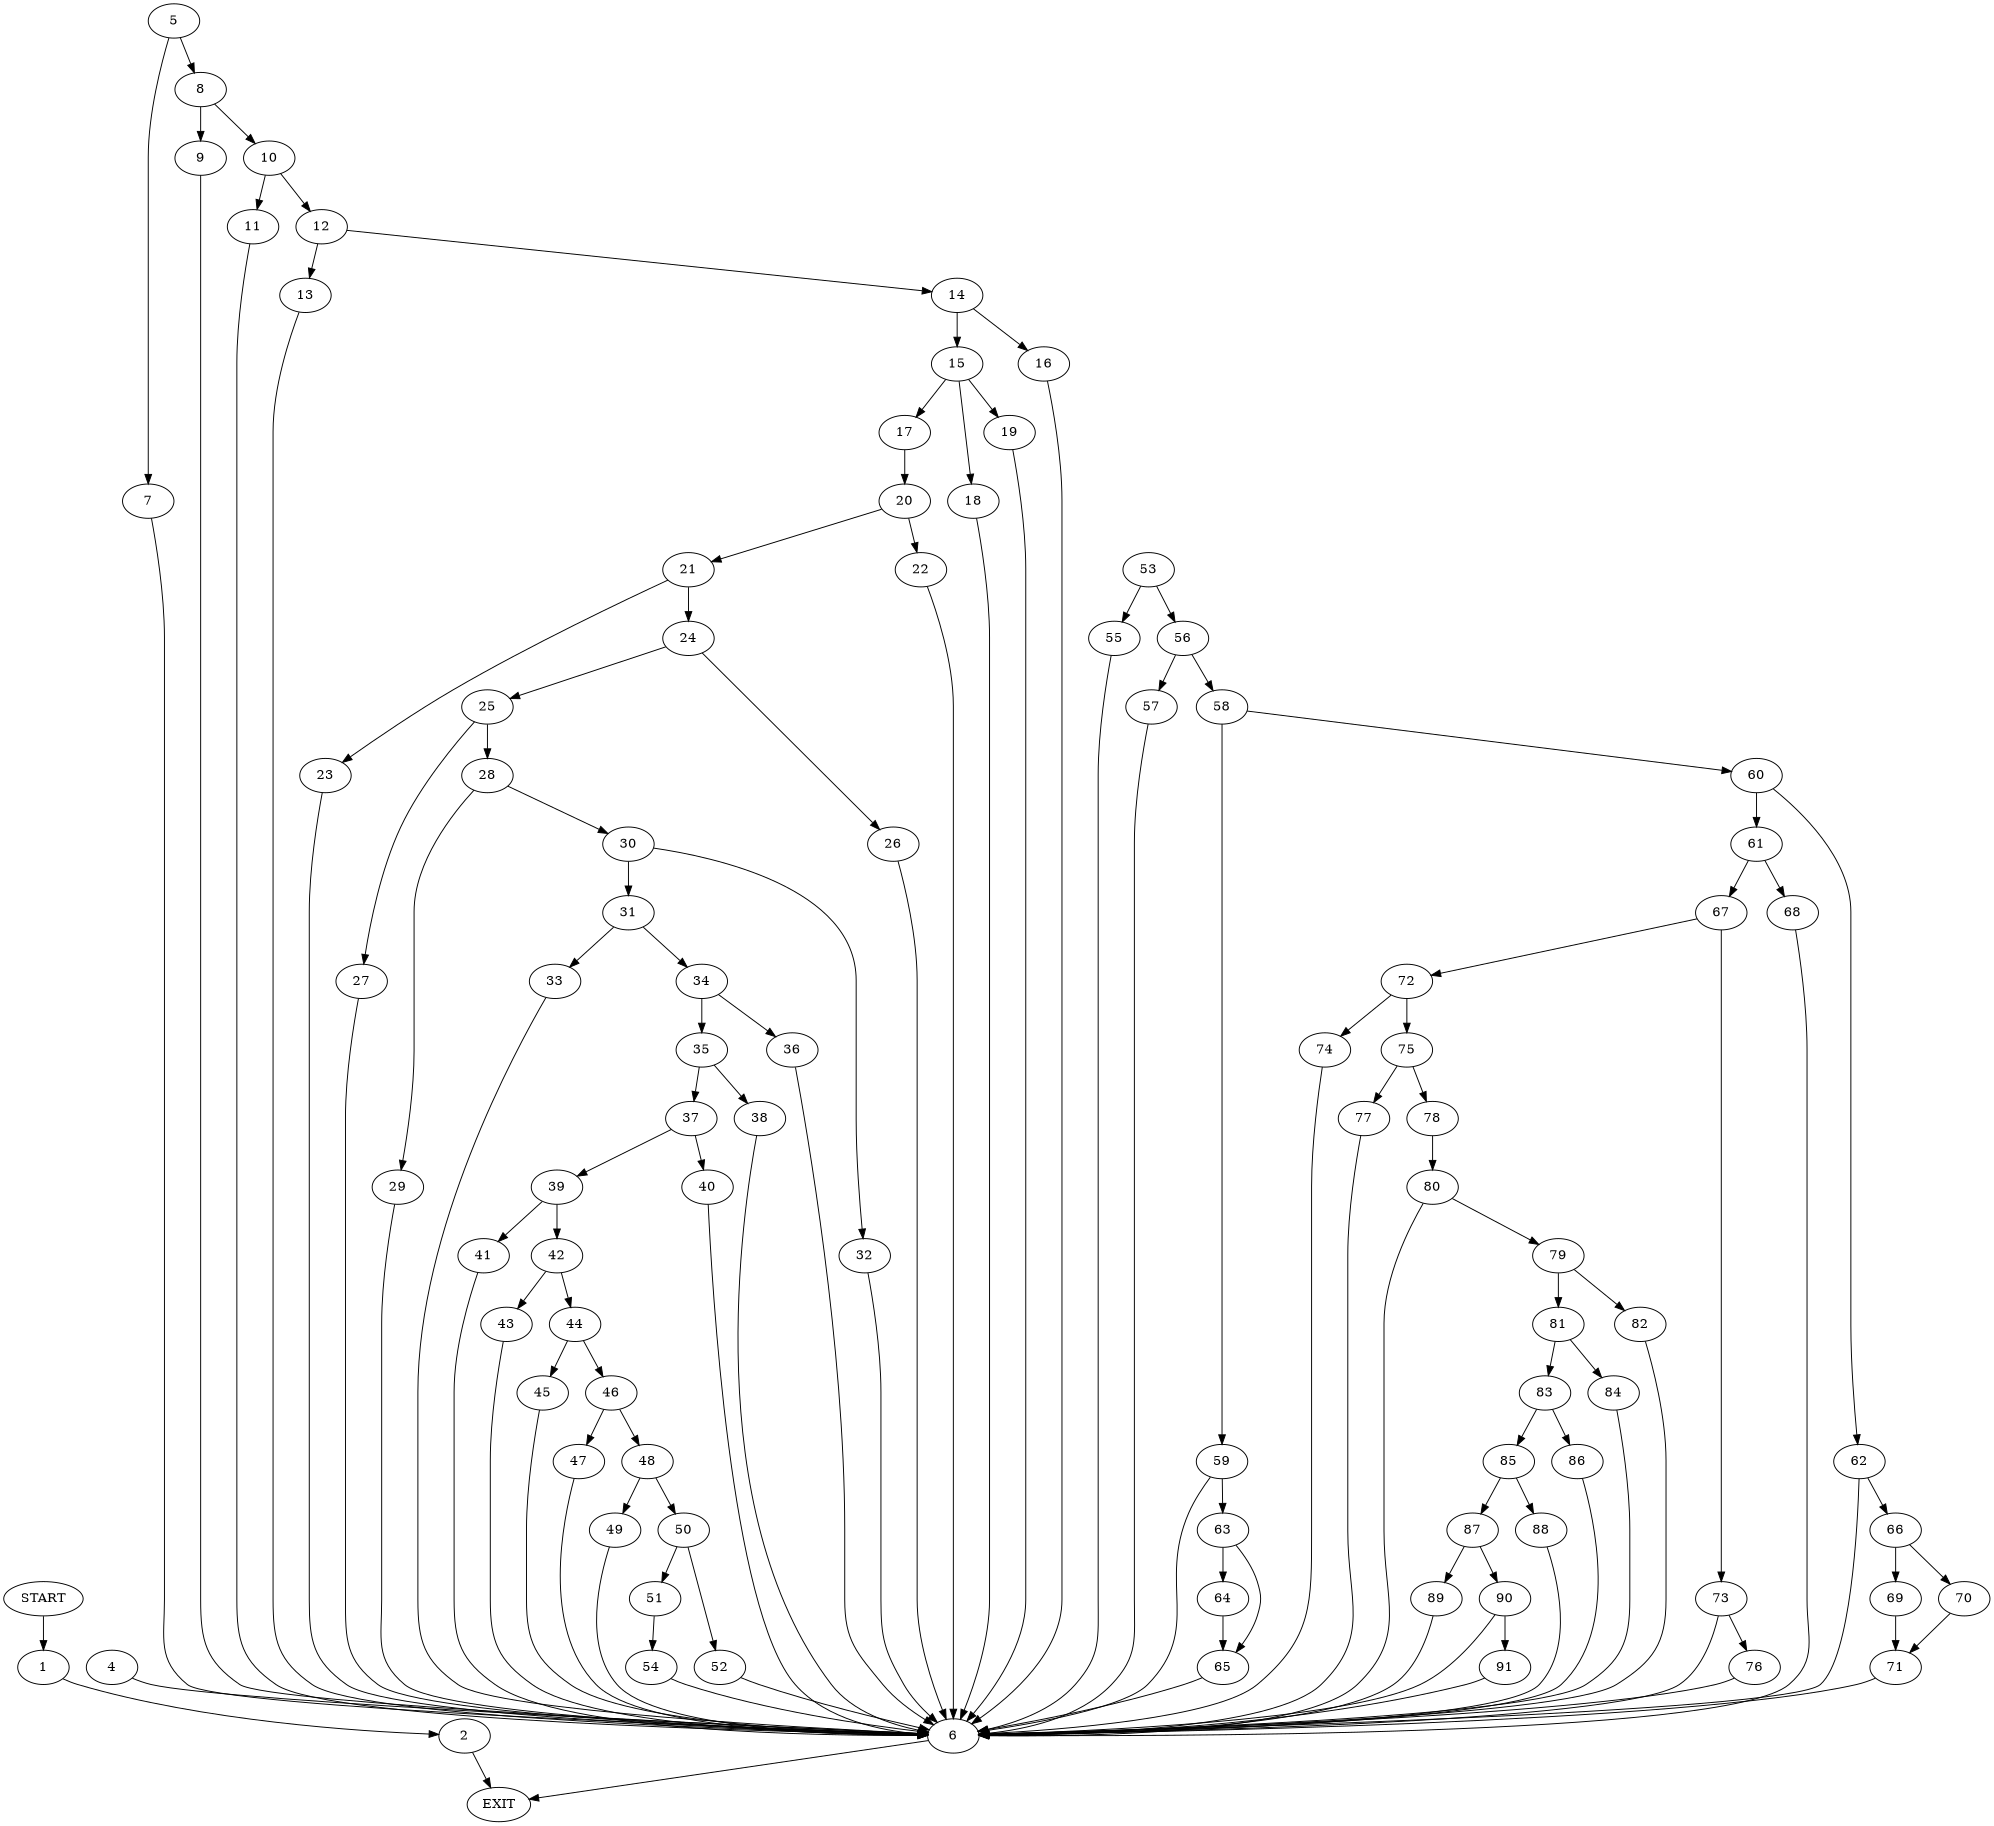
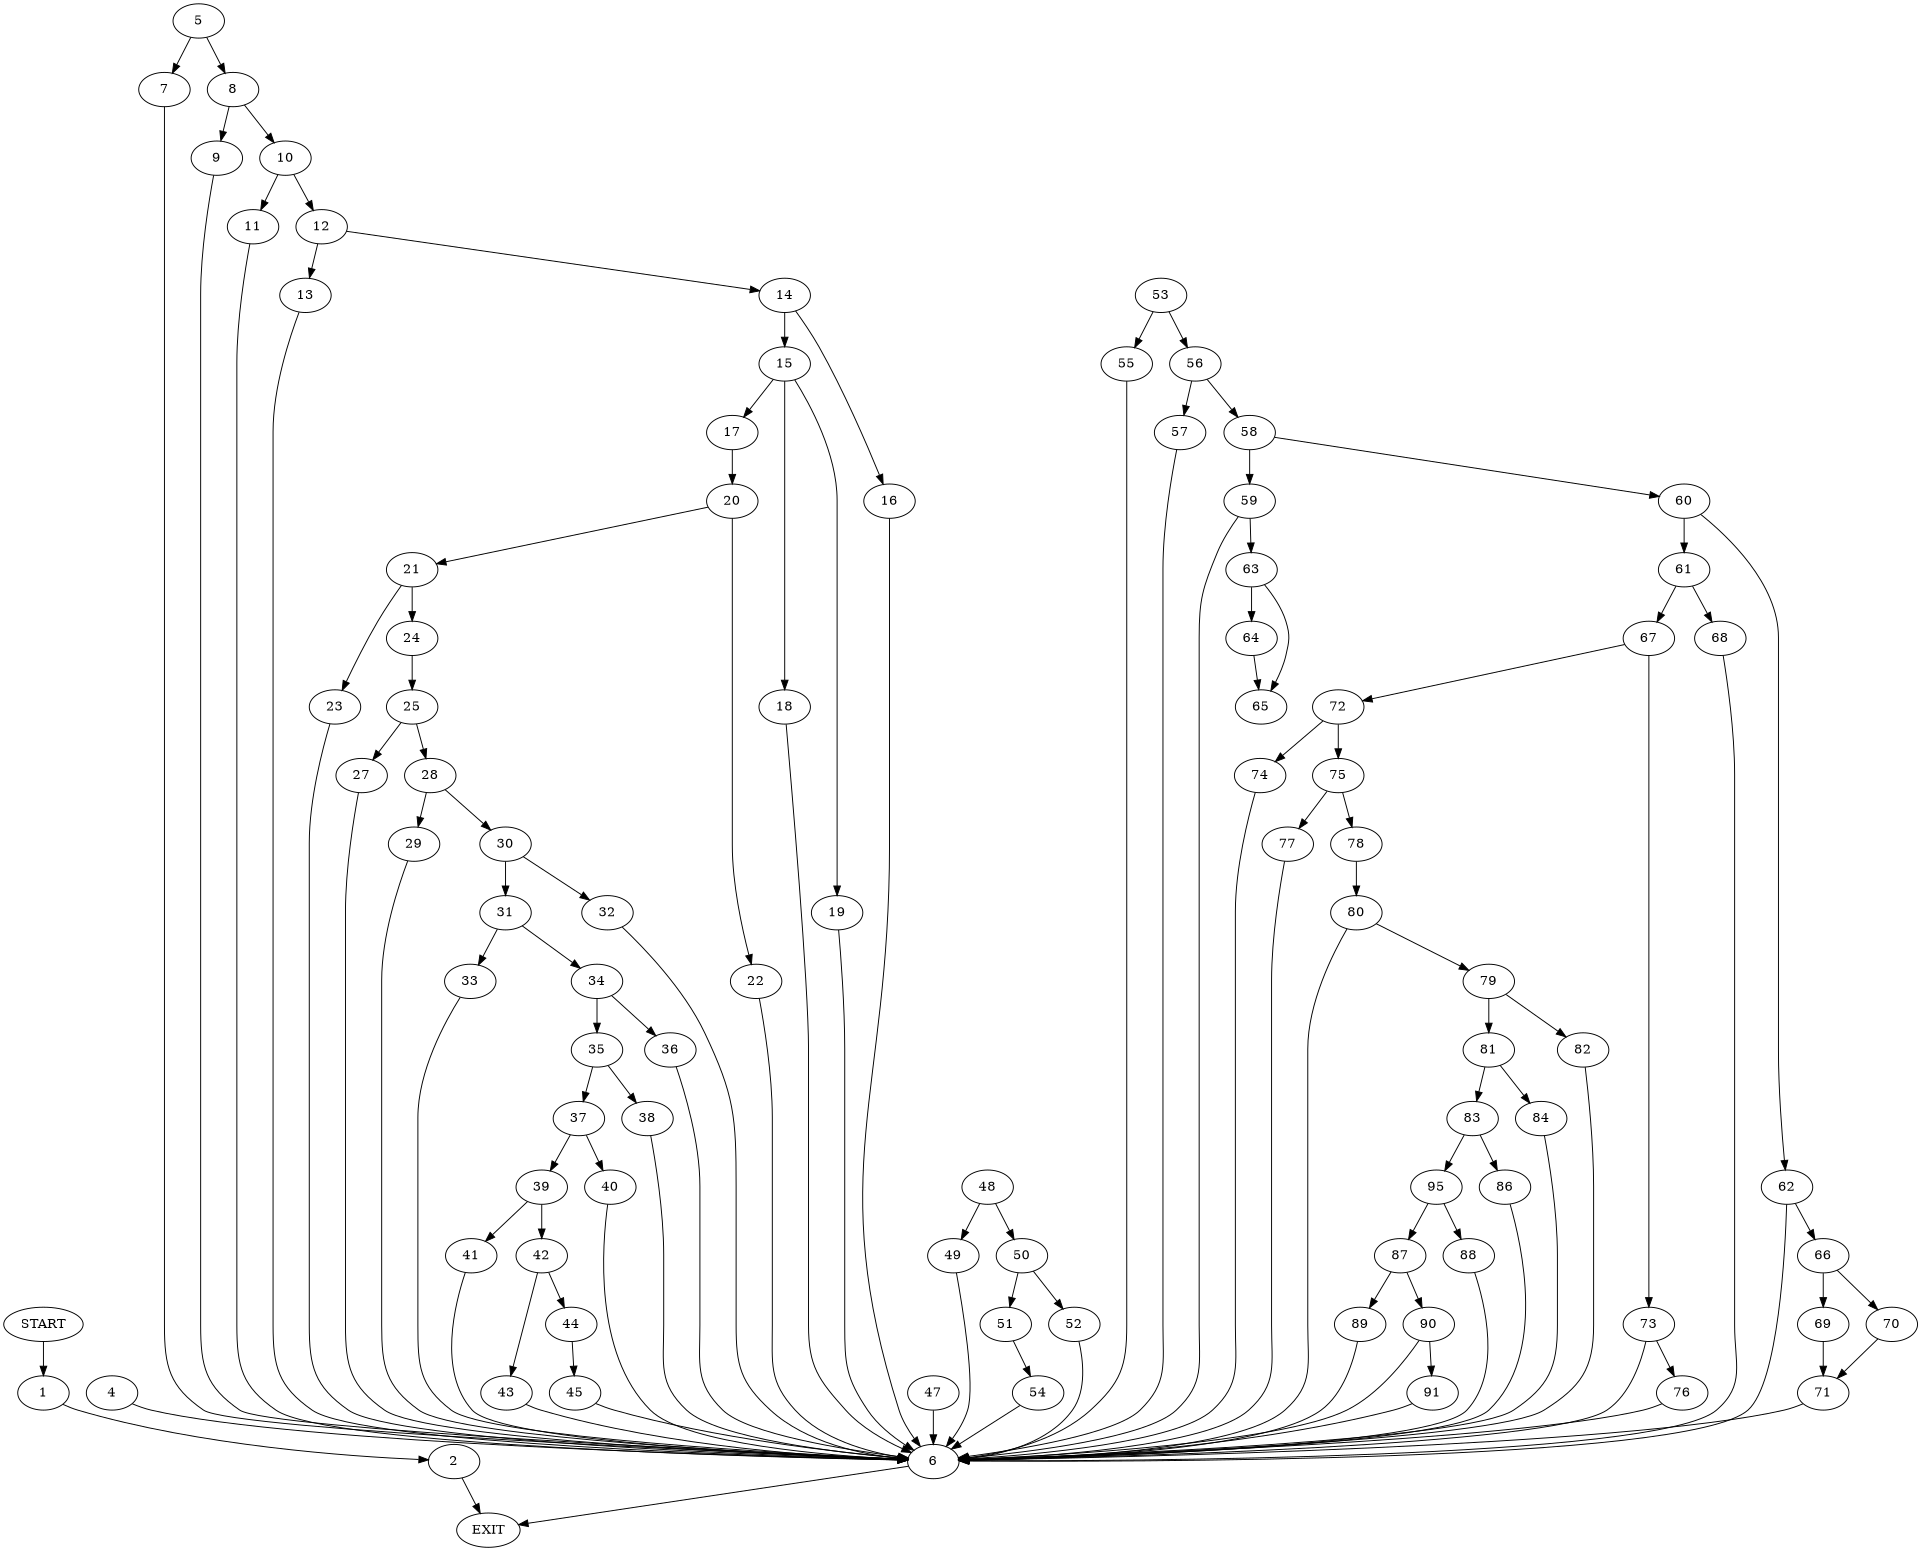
node "26": removed
node "46": removed
node "85": label "85" -> "95"
edge "65" -> "6": removed
